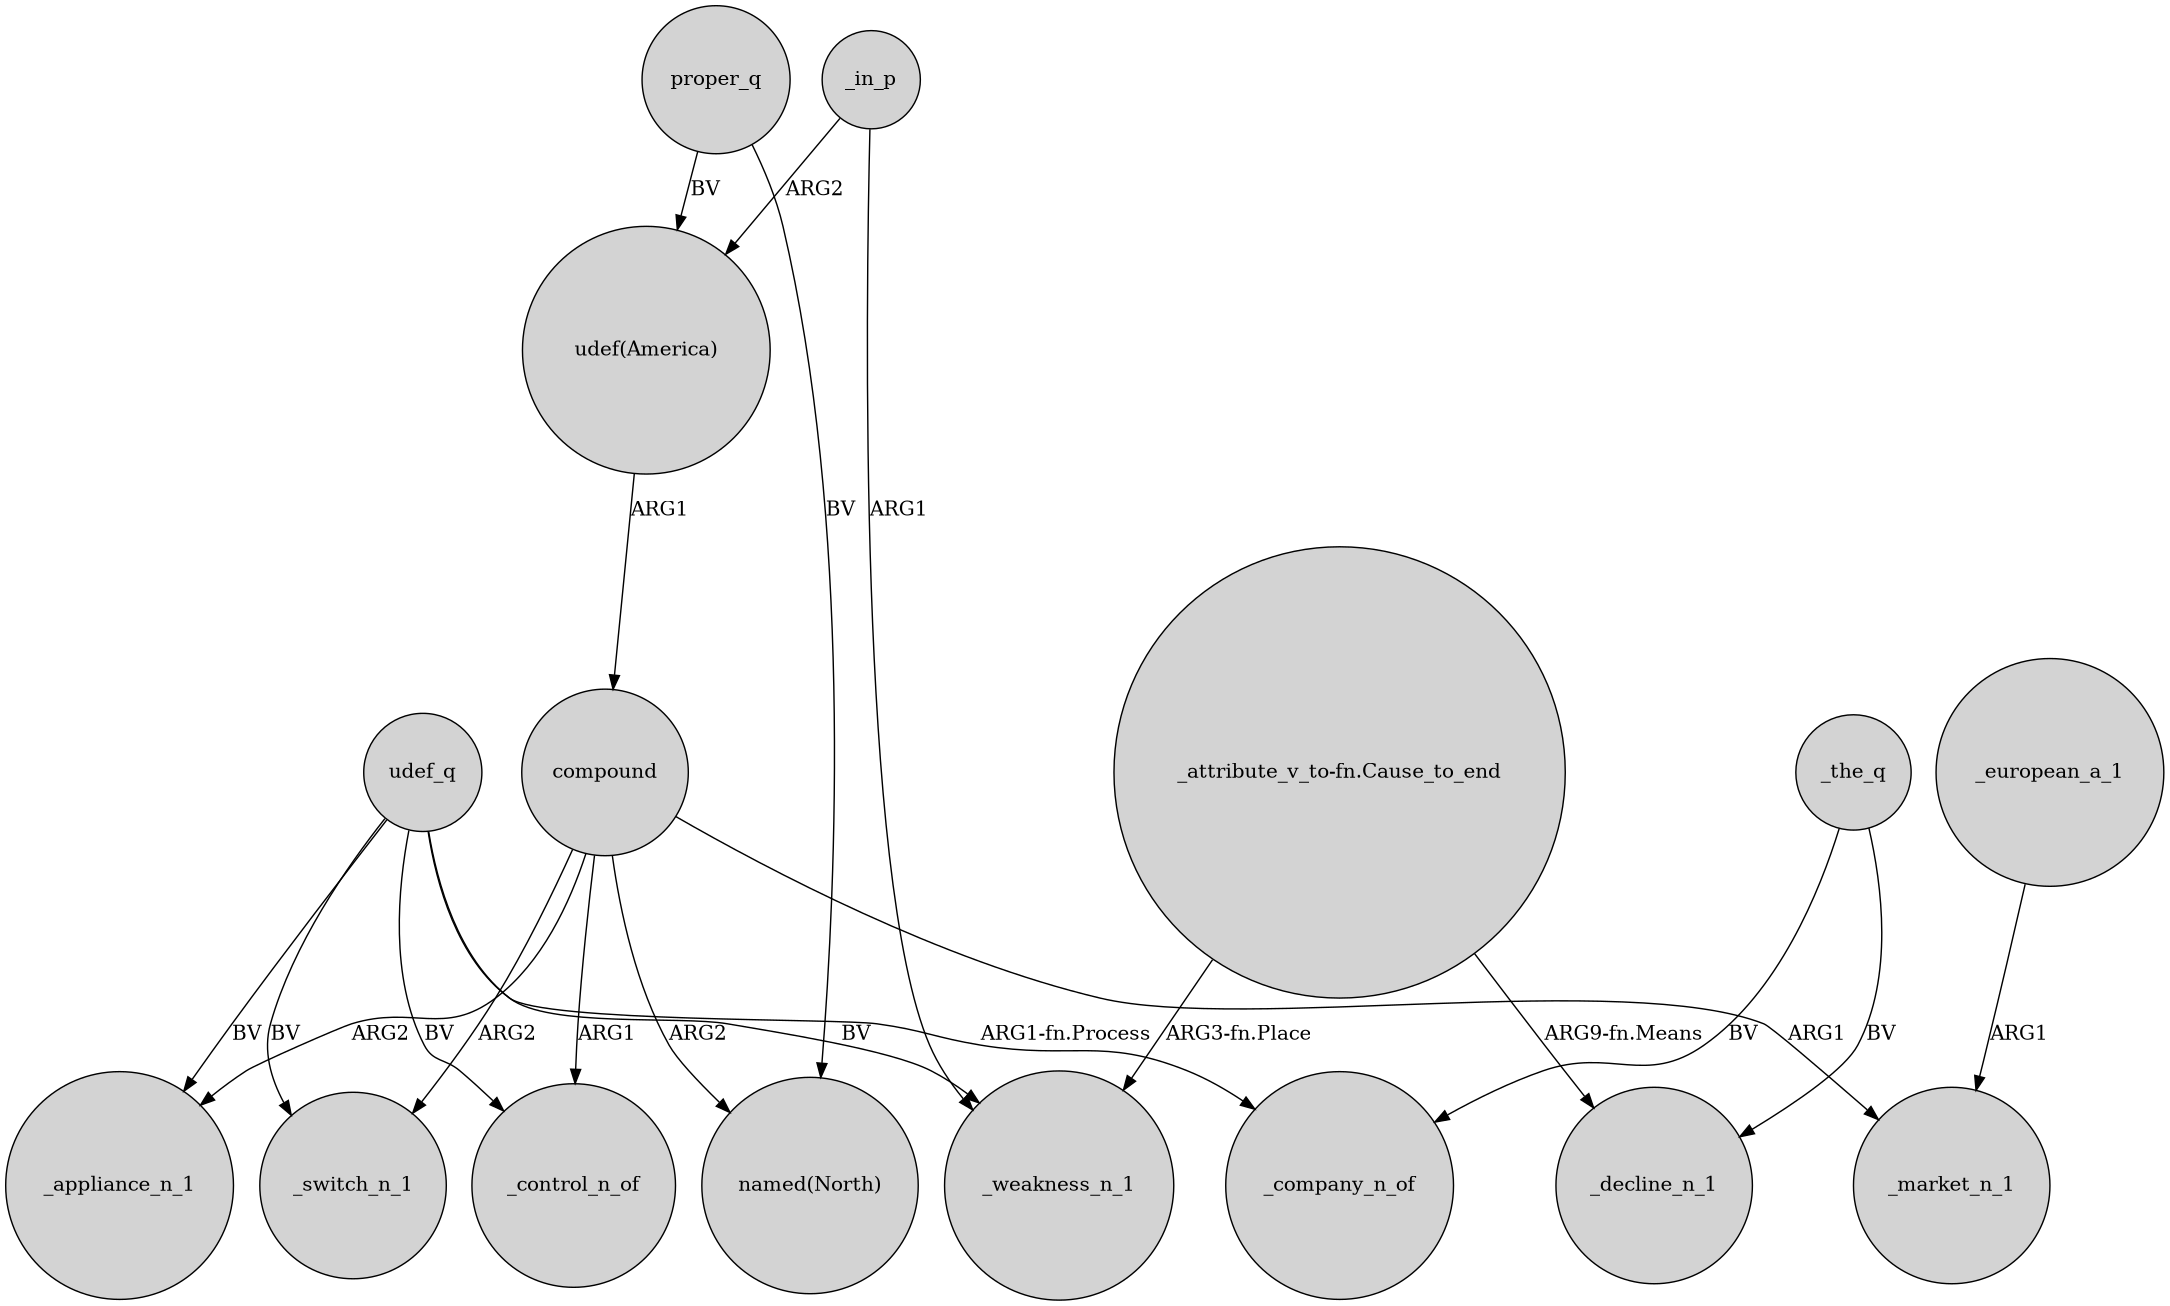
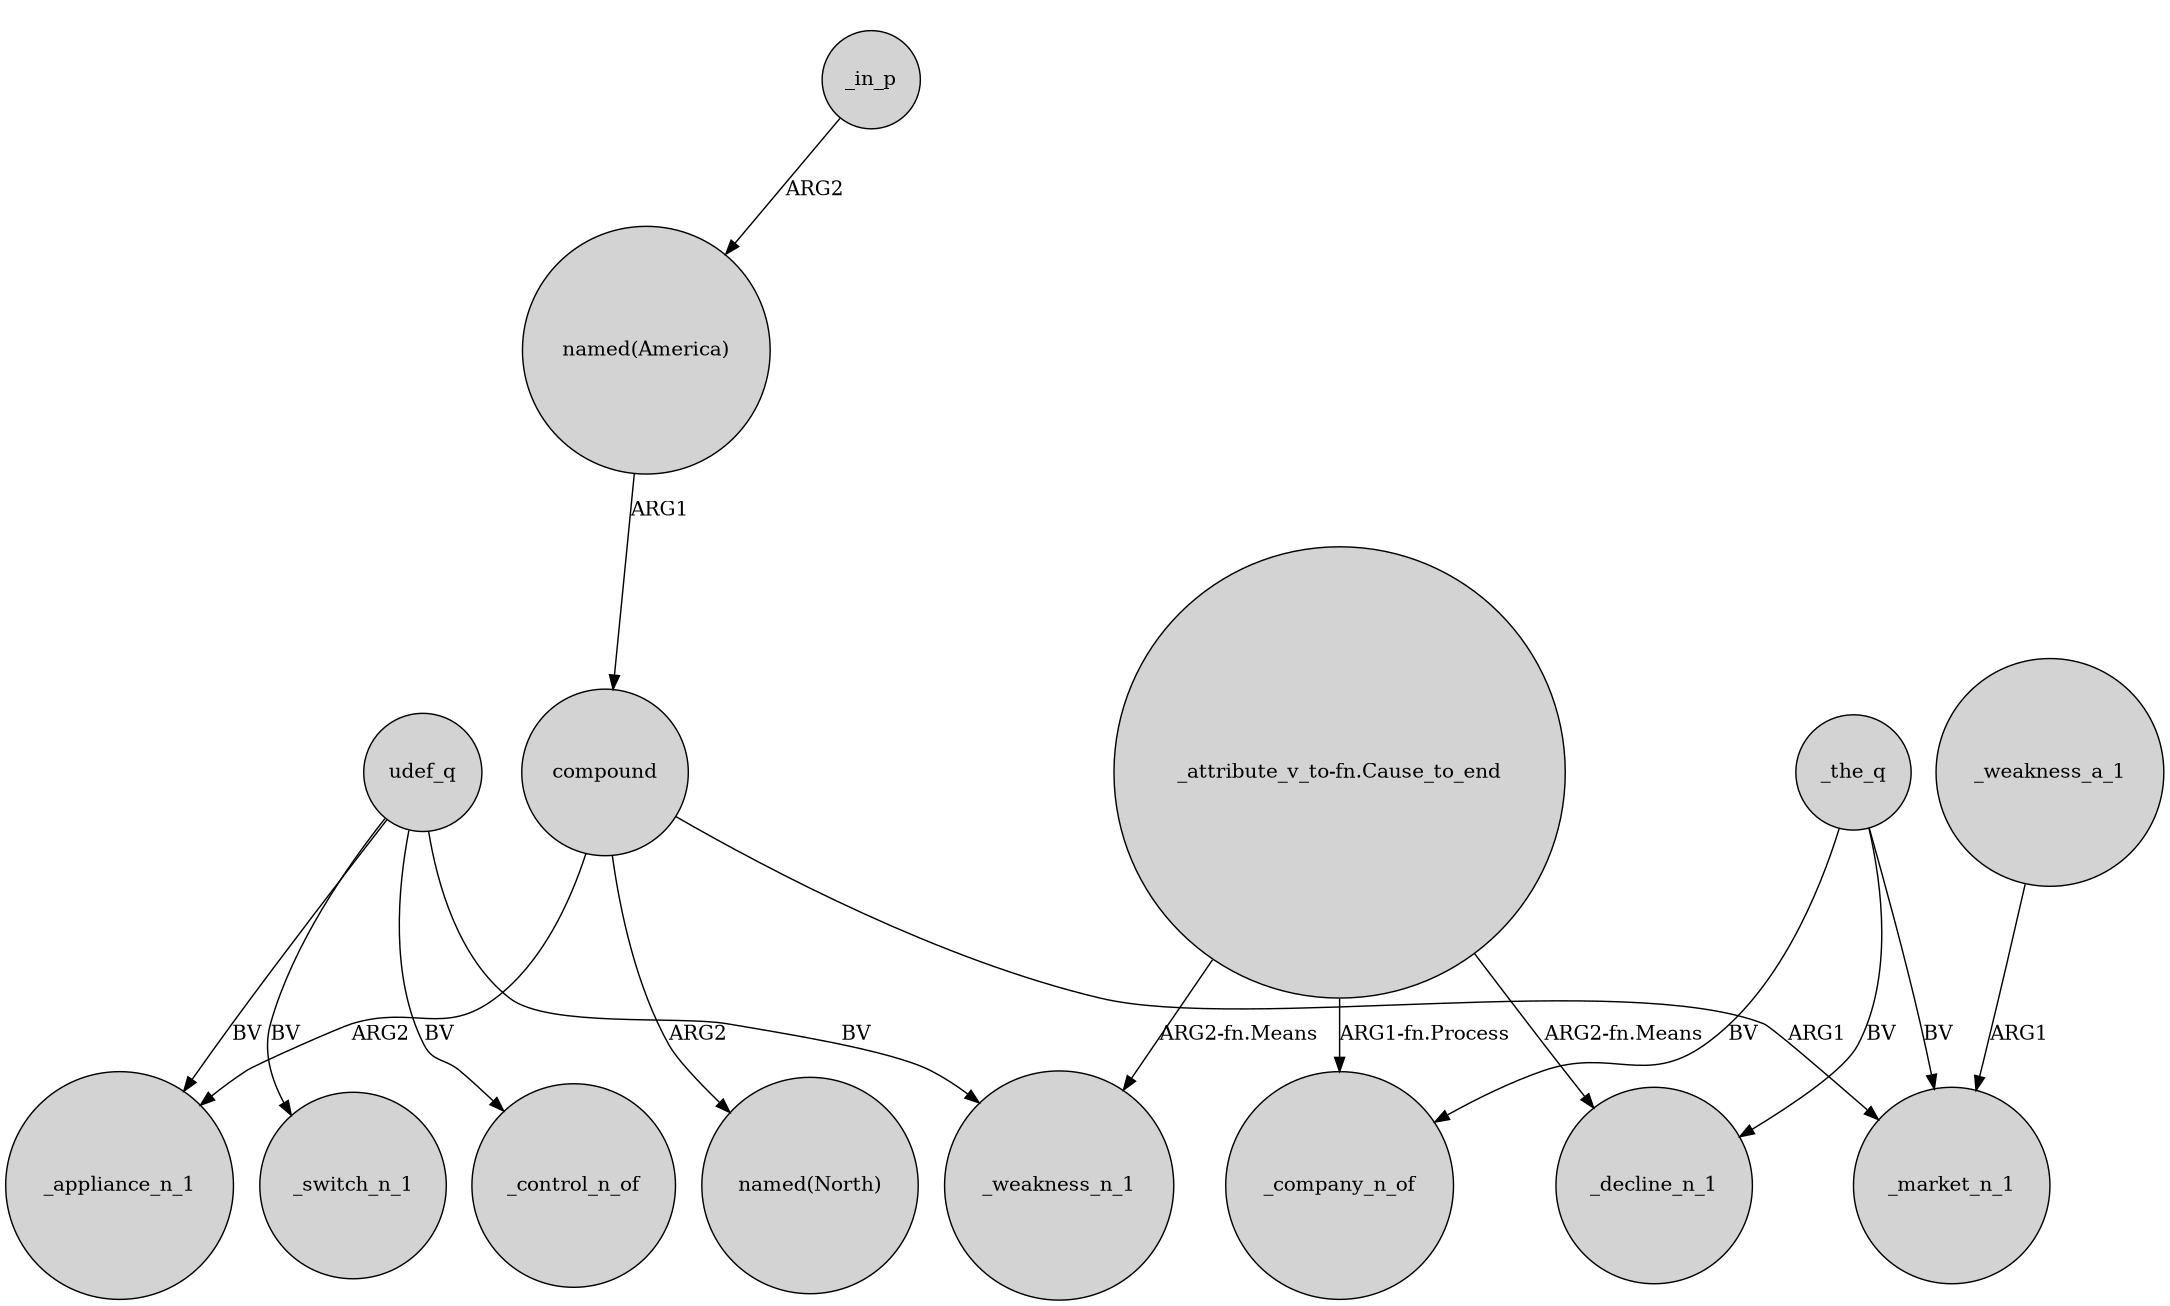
node "proper_q": removed
node "udef(America)": label "udef(America)" -> "named(America)"
edge "_in_p" -> "_weakness_n_1": removed, label "ARG1"
node "_european_a_1": label "_european_a_1" -> "_weakness_a_1"
edge "_the_q" -> "_market_n_1": added, label "BV"
edge "compound" -> "_control_n_of": removed, label "ARG1"
edge "compound" -> "_switch_n_1": removed, label "ARG2"
edge "udef_q" -> "_company_n_of": now "_attribute_v_to-fn.Cause_to_end" -> "_company_n_of"
edge "_attribute_v_to-fn.Cause_to_end" -> "_weakness_n_1": label "ARG3-fn.Place" -> "ARG2-fn.Means"
edge "_attribute_v_to-fn.Cause_to_end" -> "_decline_n_1": label "ARG9-fn.Means" -> "ARG2-fn.Means"
